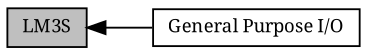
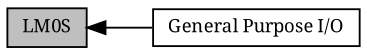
node "LM3S": label "LM3S" -> "LM0S"
